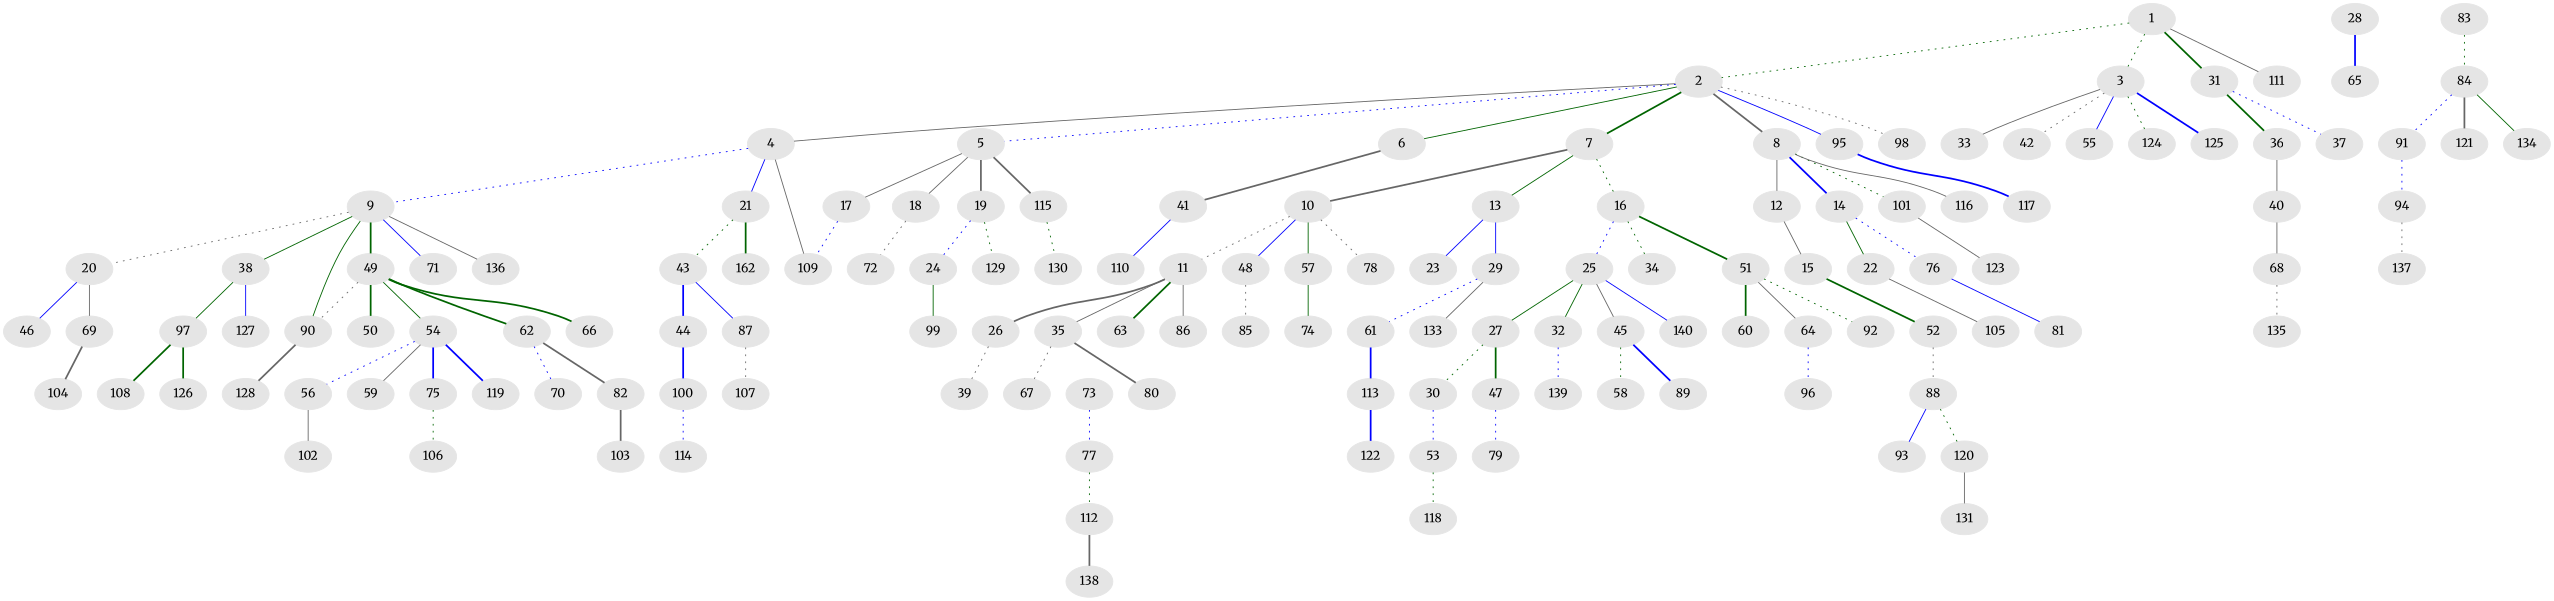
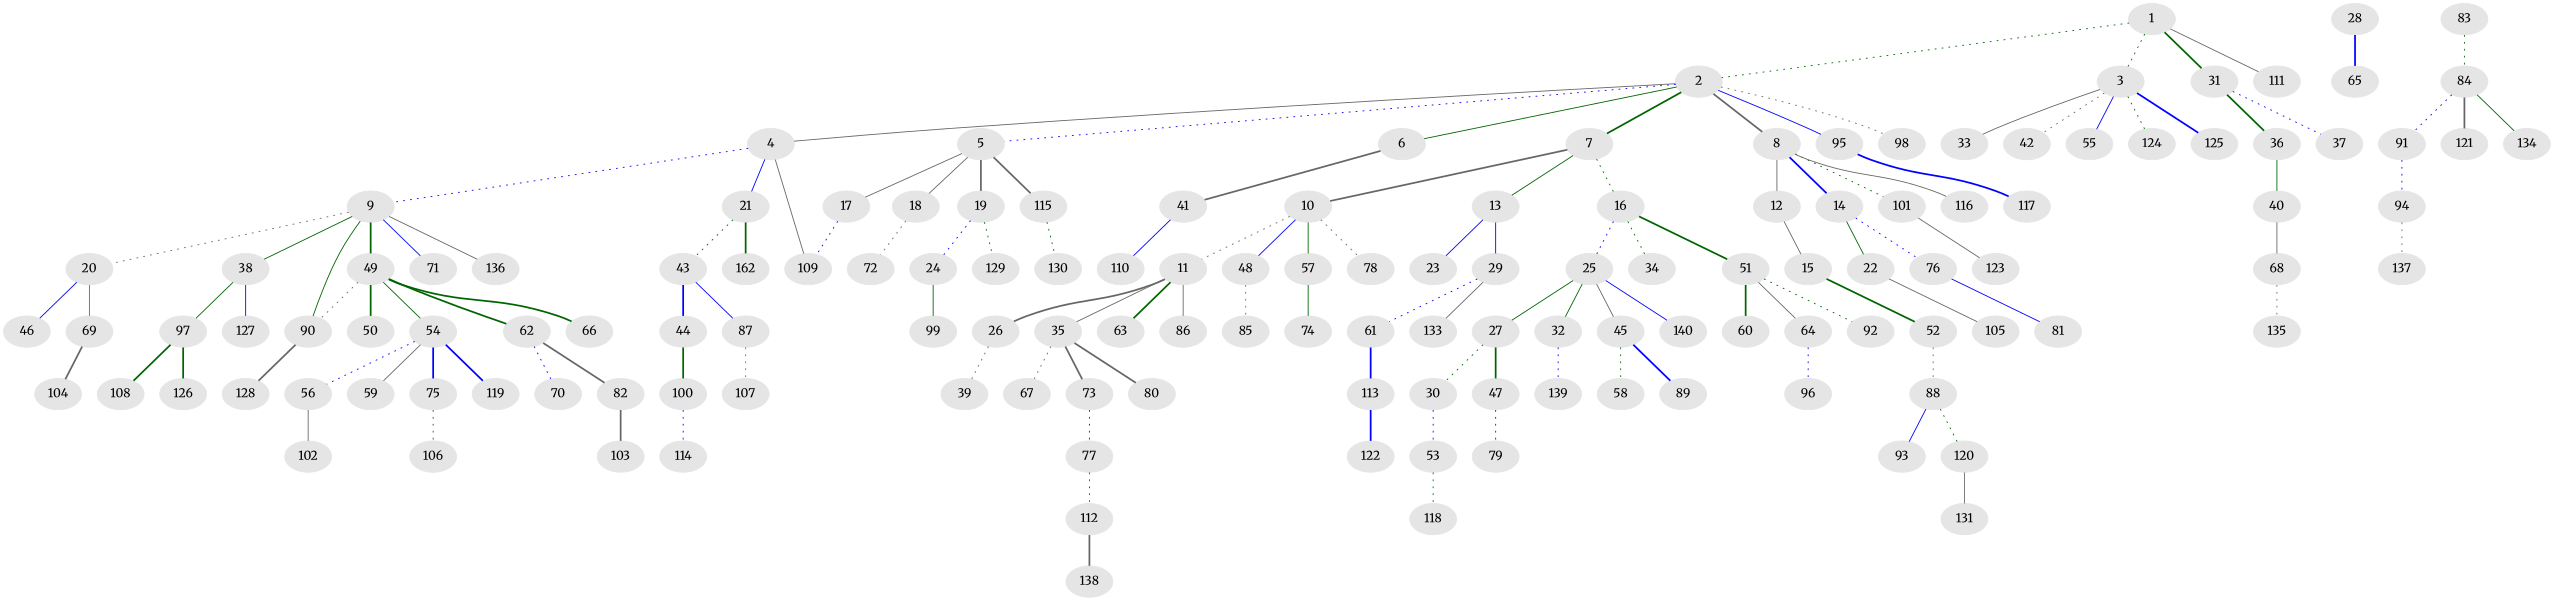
edge "36" -- "40": color gray40 -> darkgreen
edge "44" -- "100": color blue -> darkgreen
edge "35" -- "73": added
